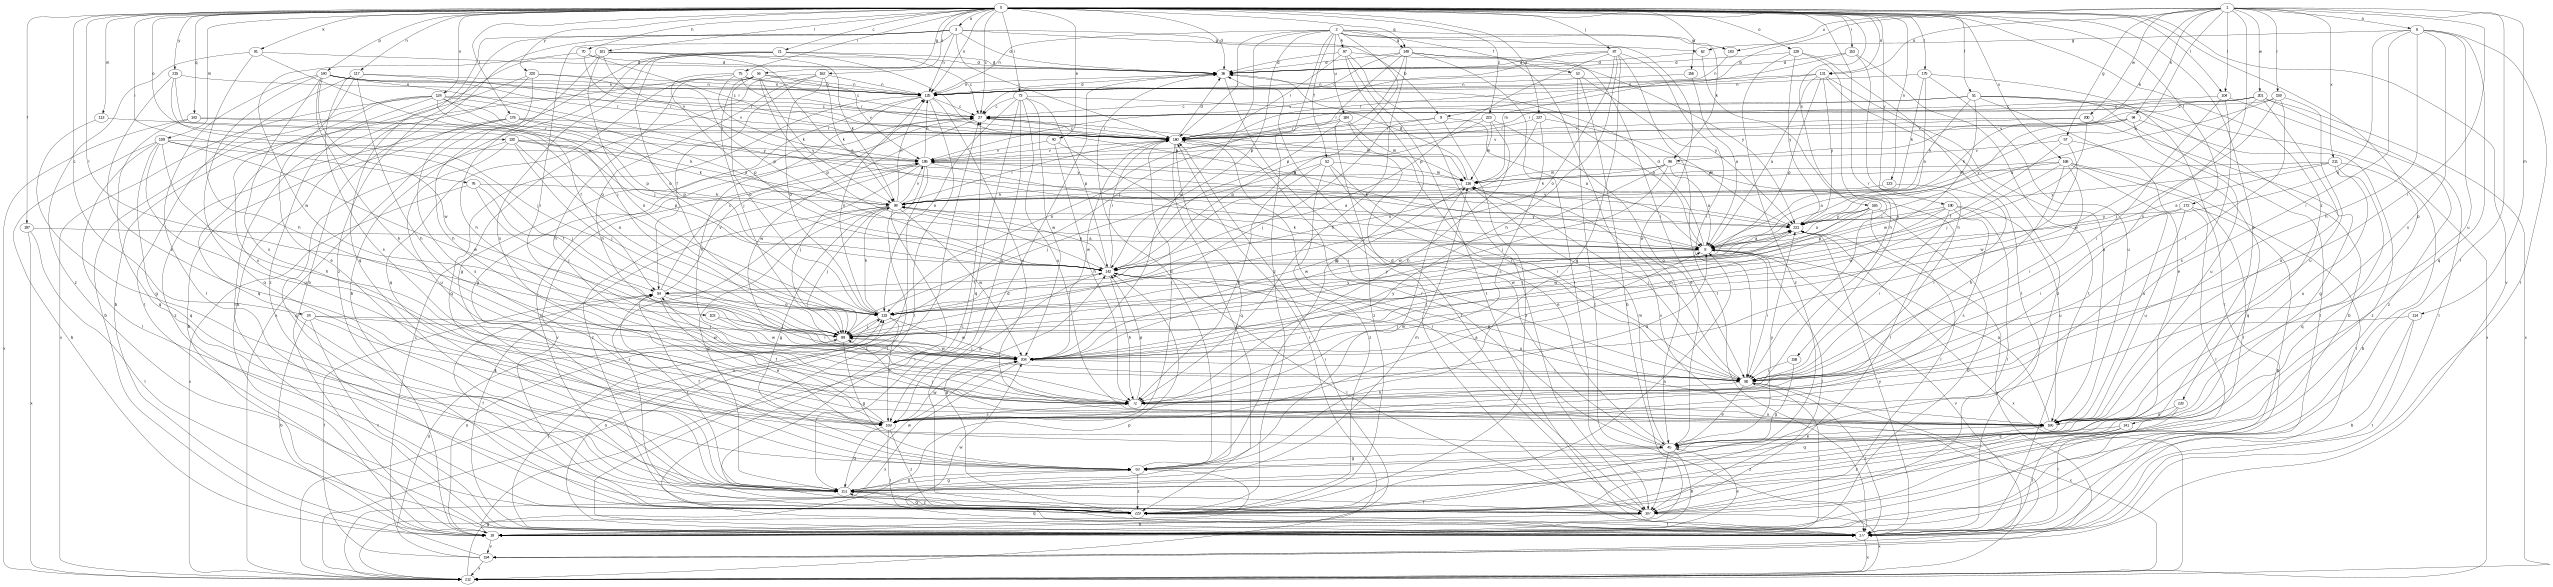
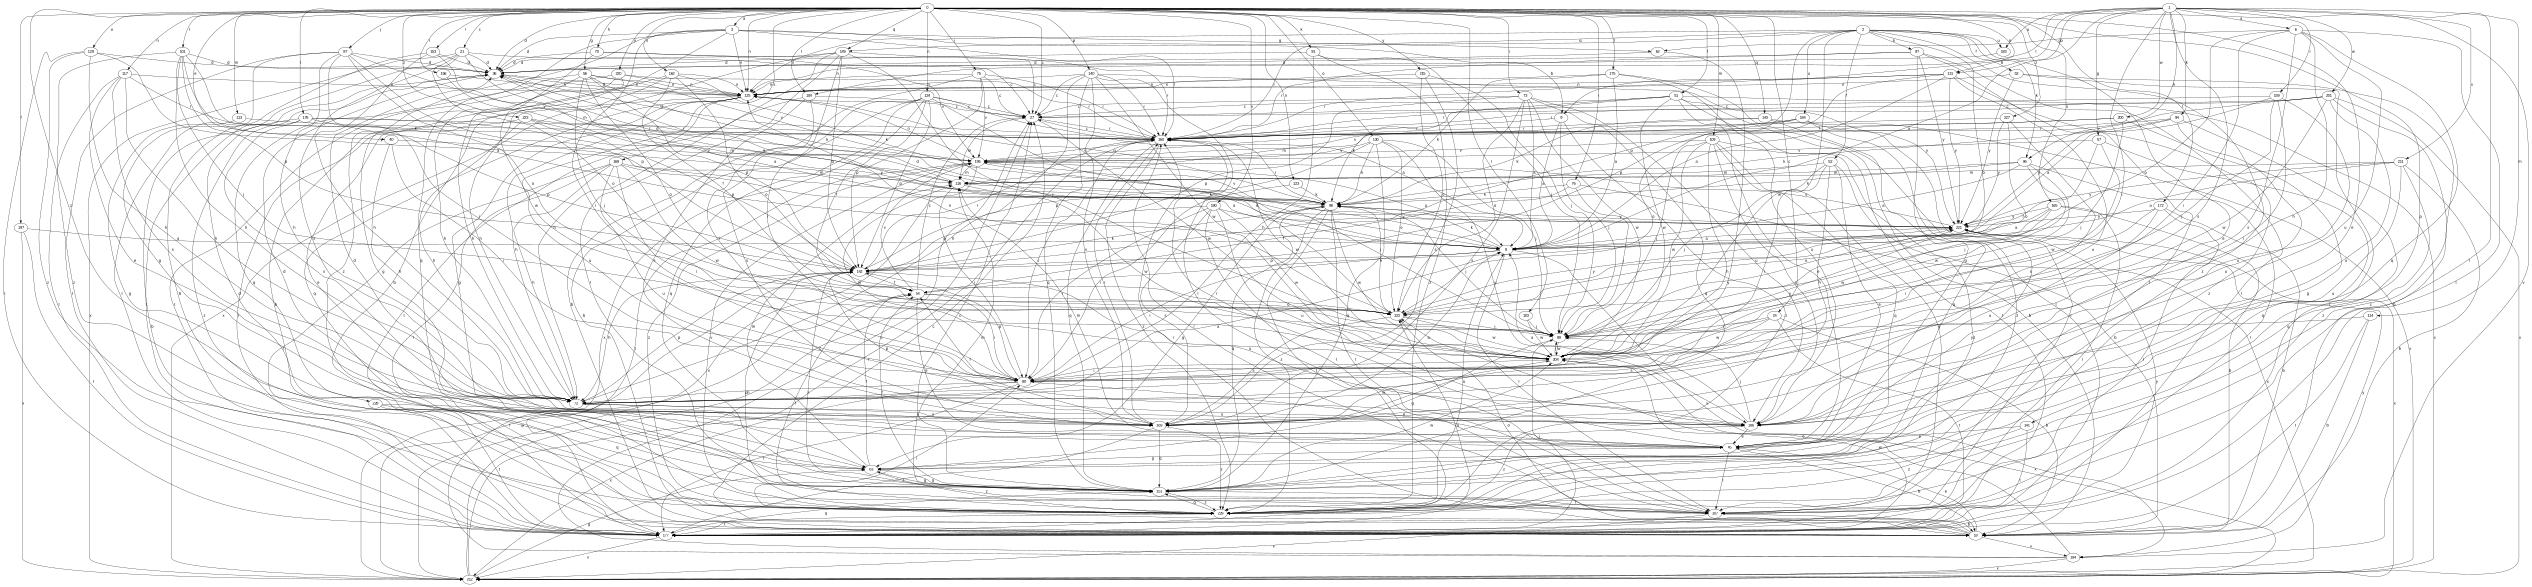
node "158": removed
